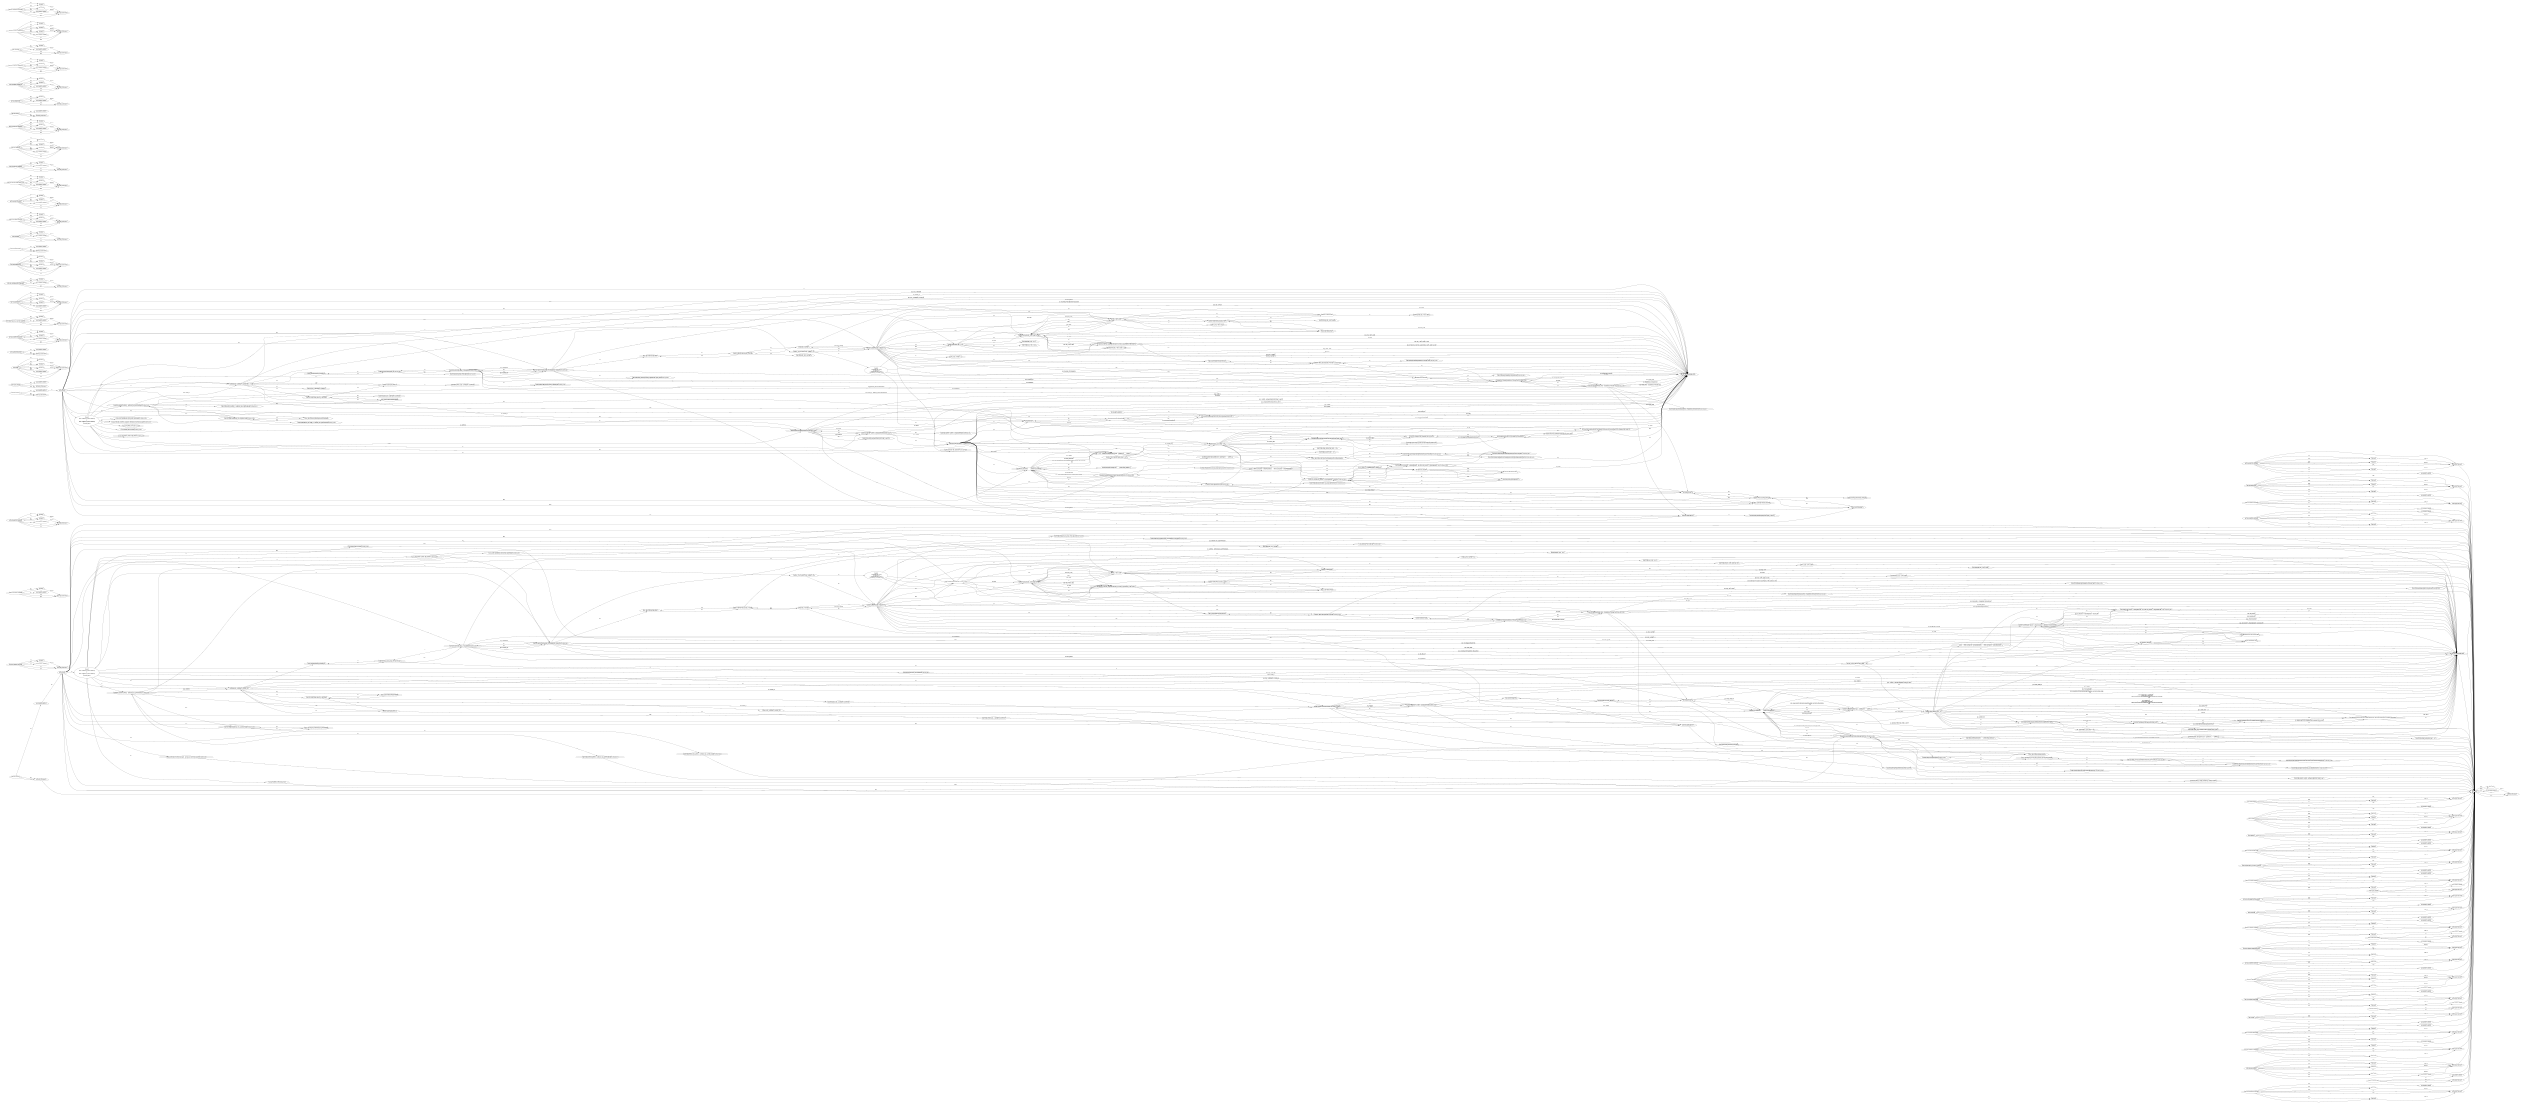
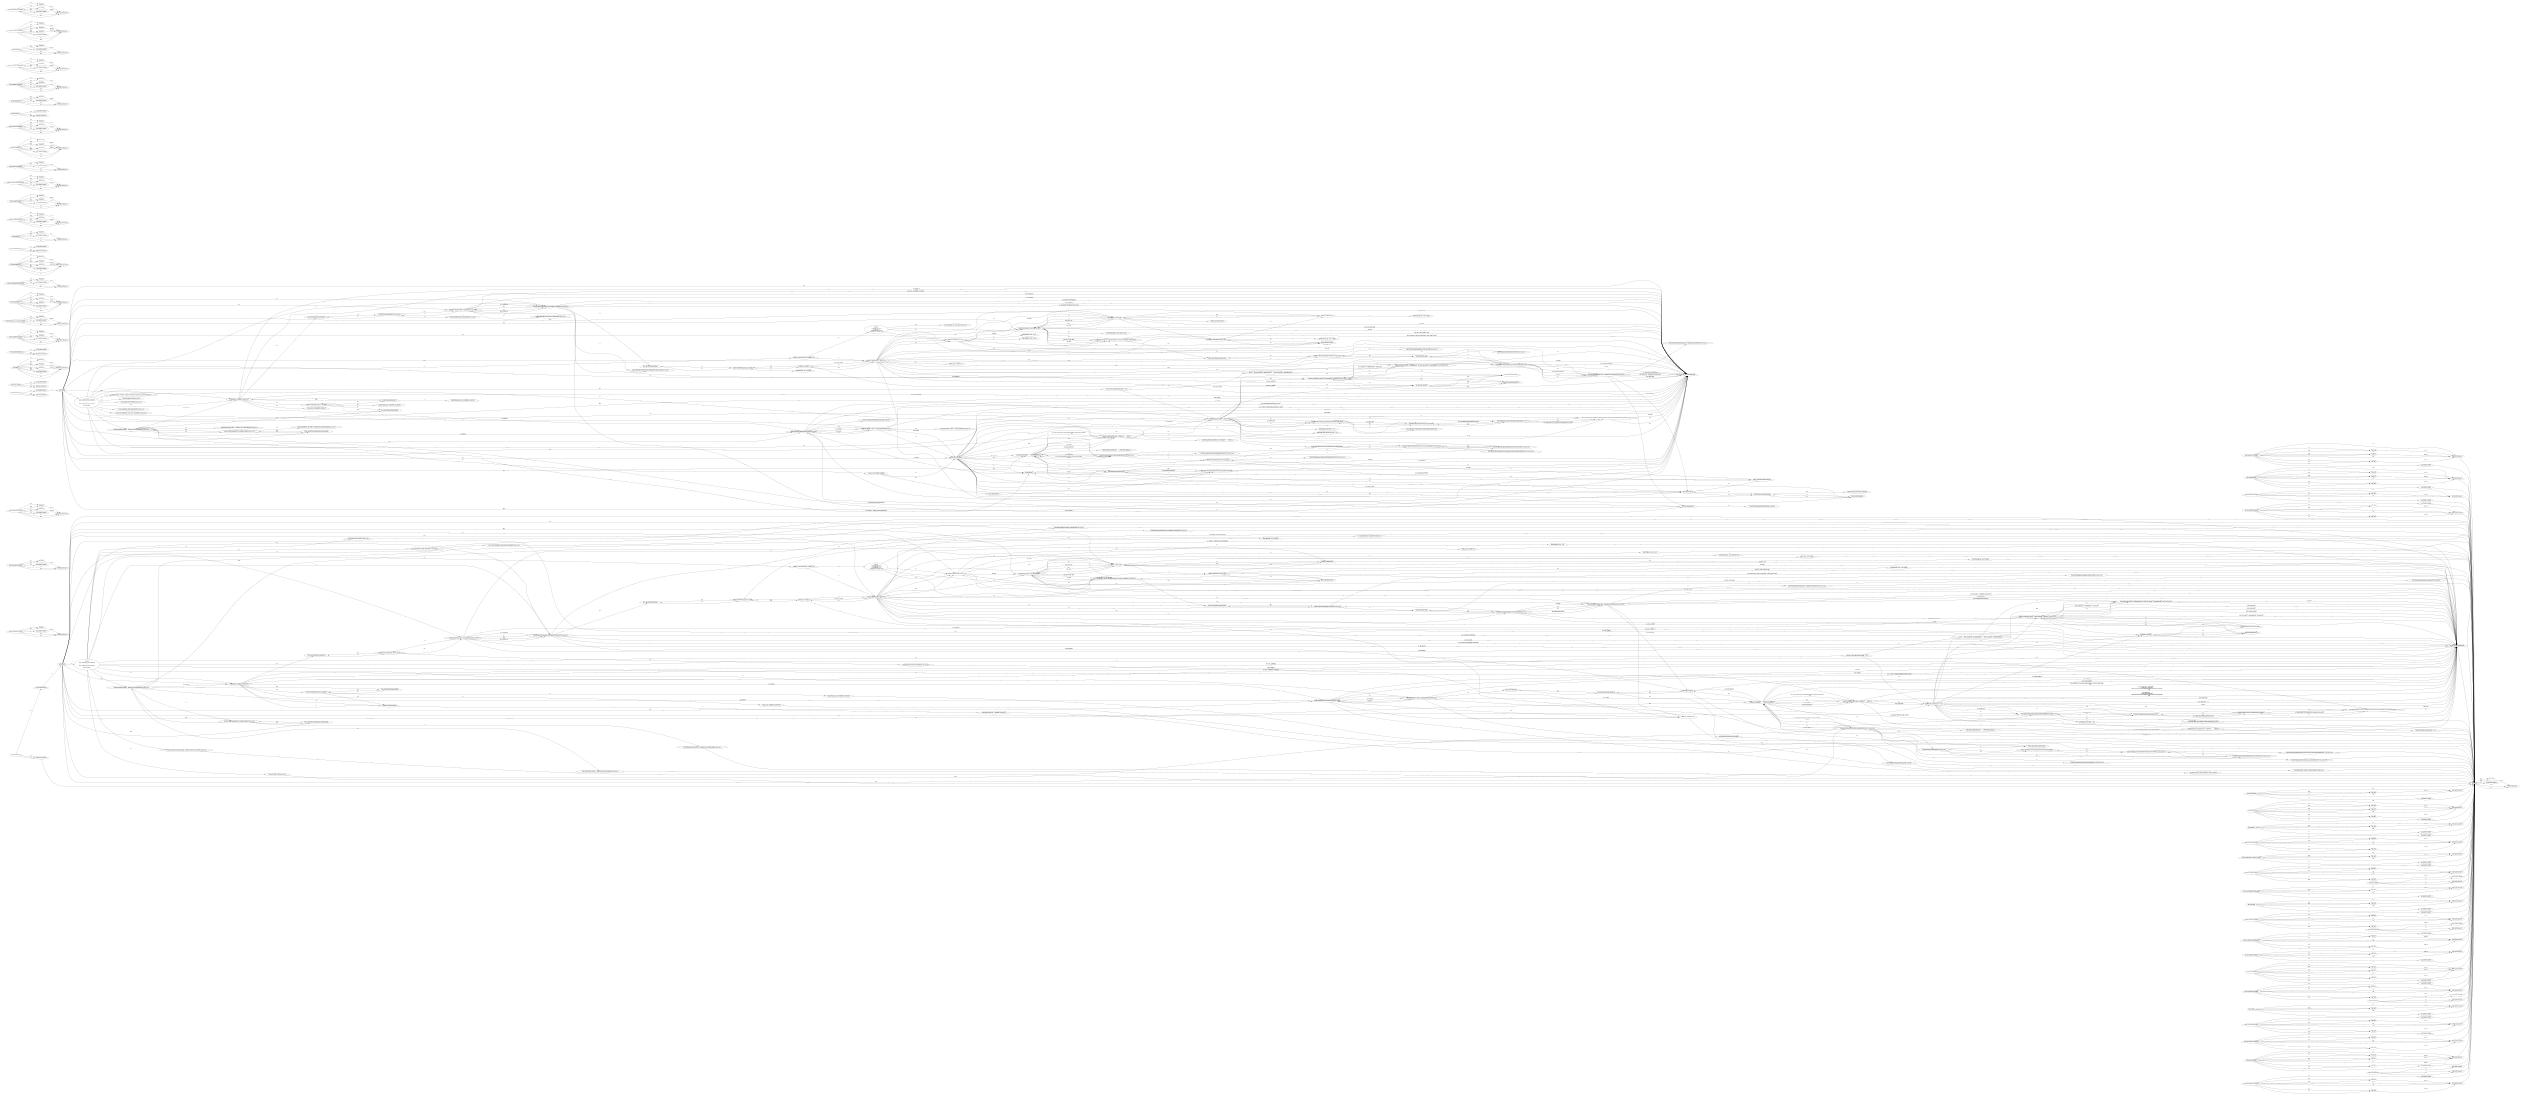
node "(CONTROL_STRUCTURE,IF,if (!contents))": added
